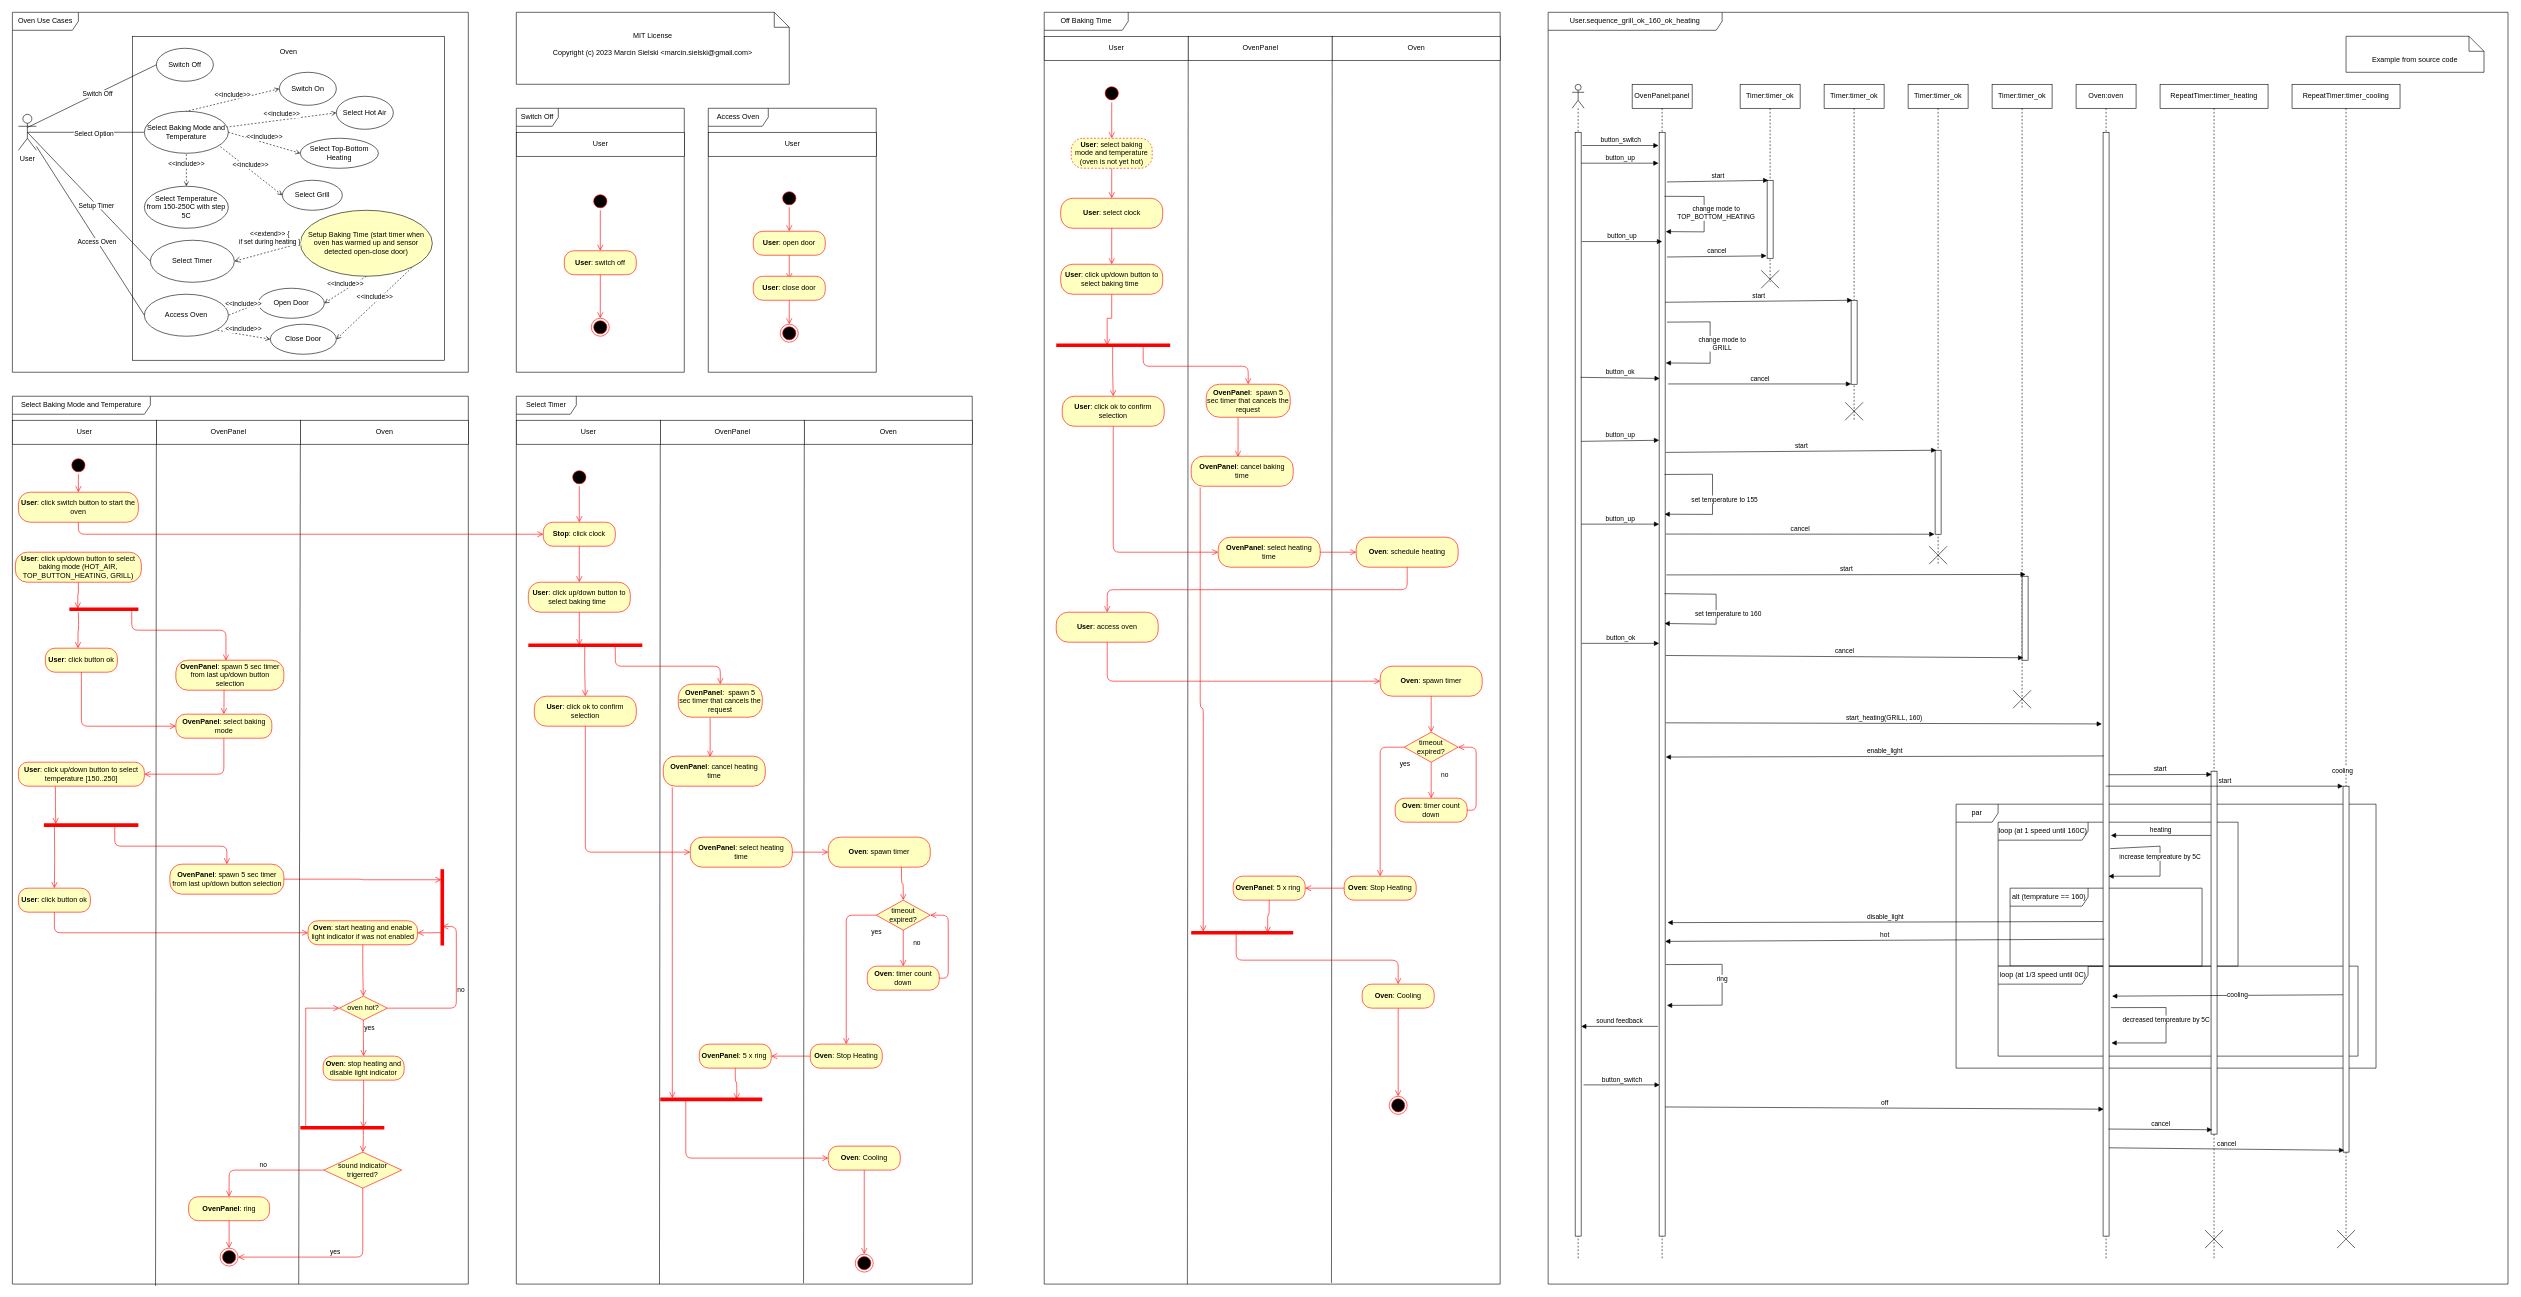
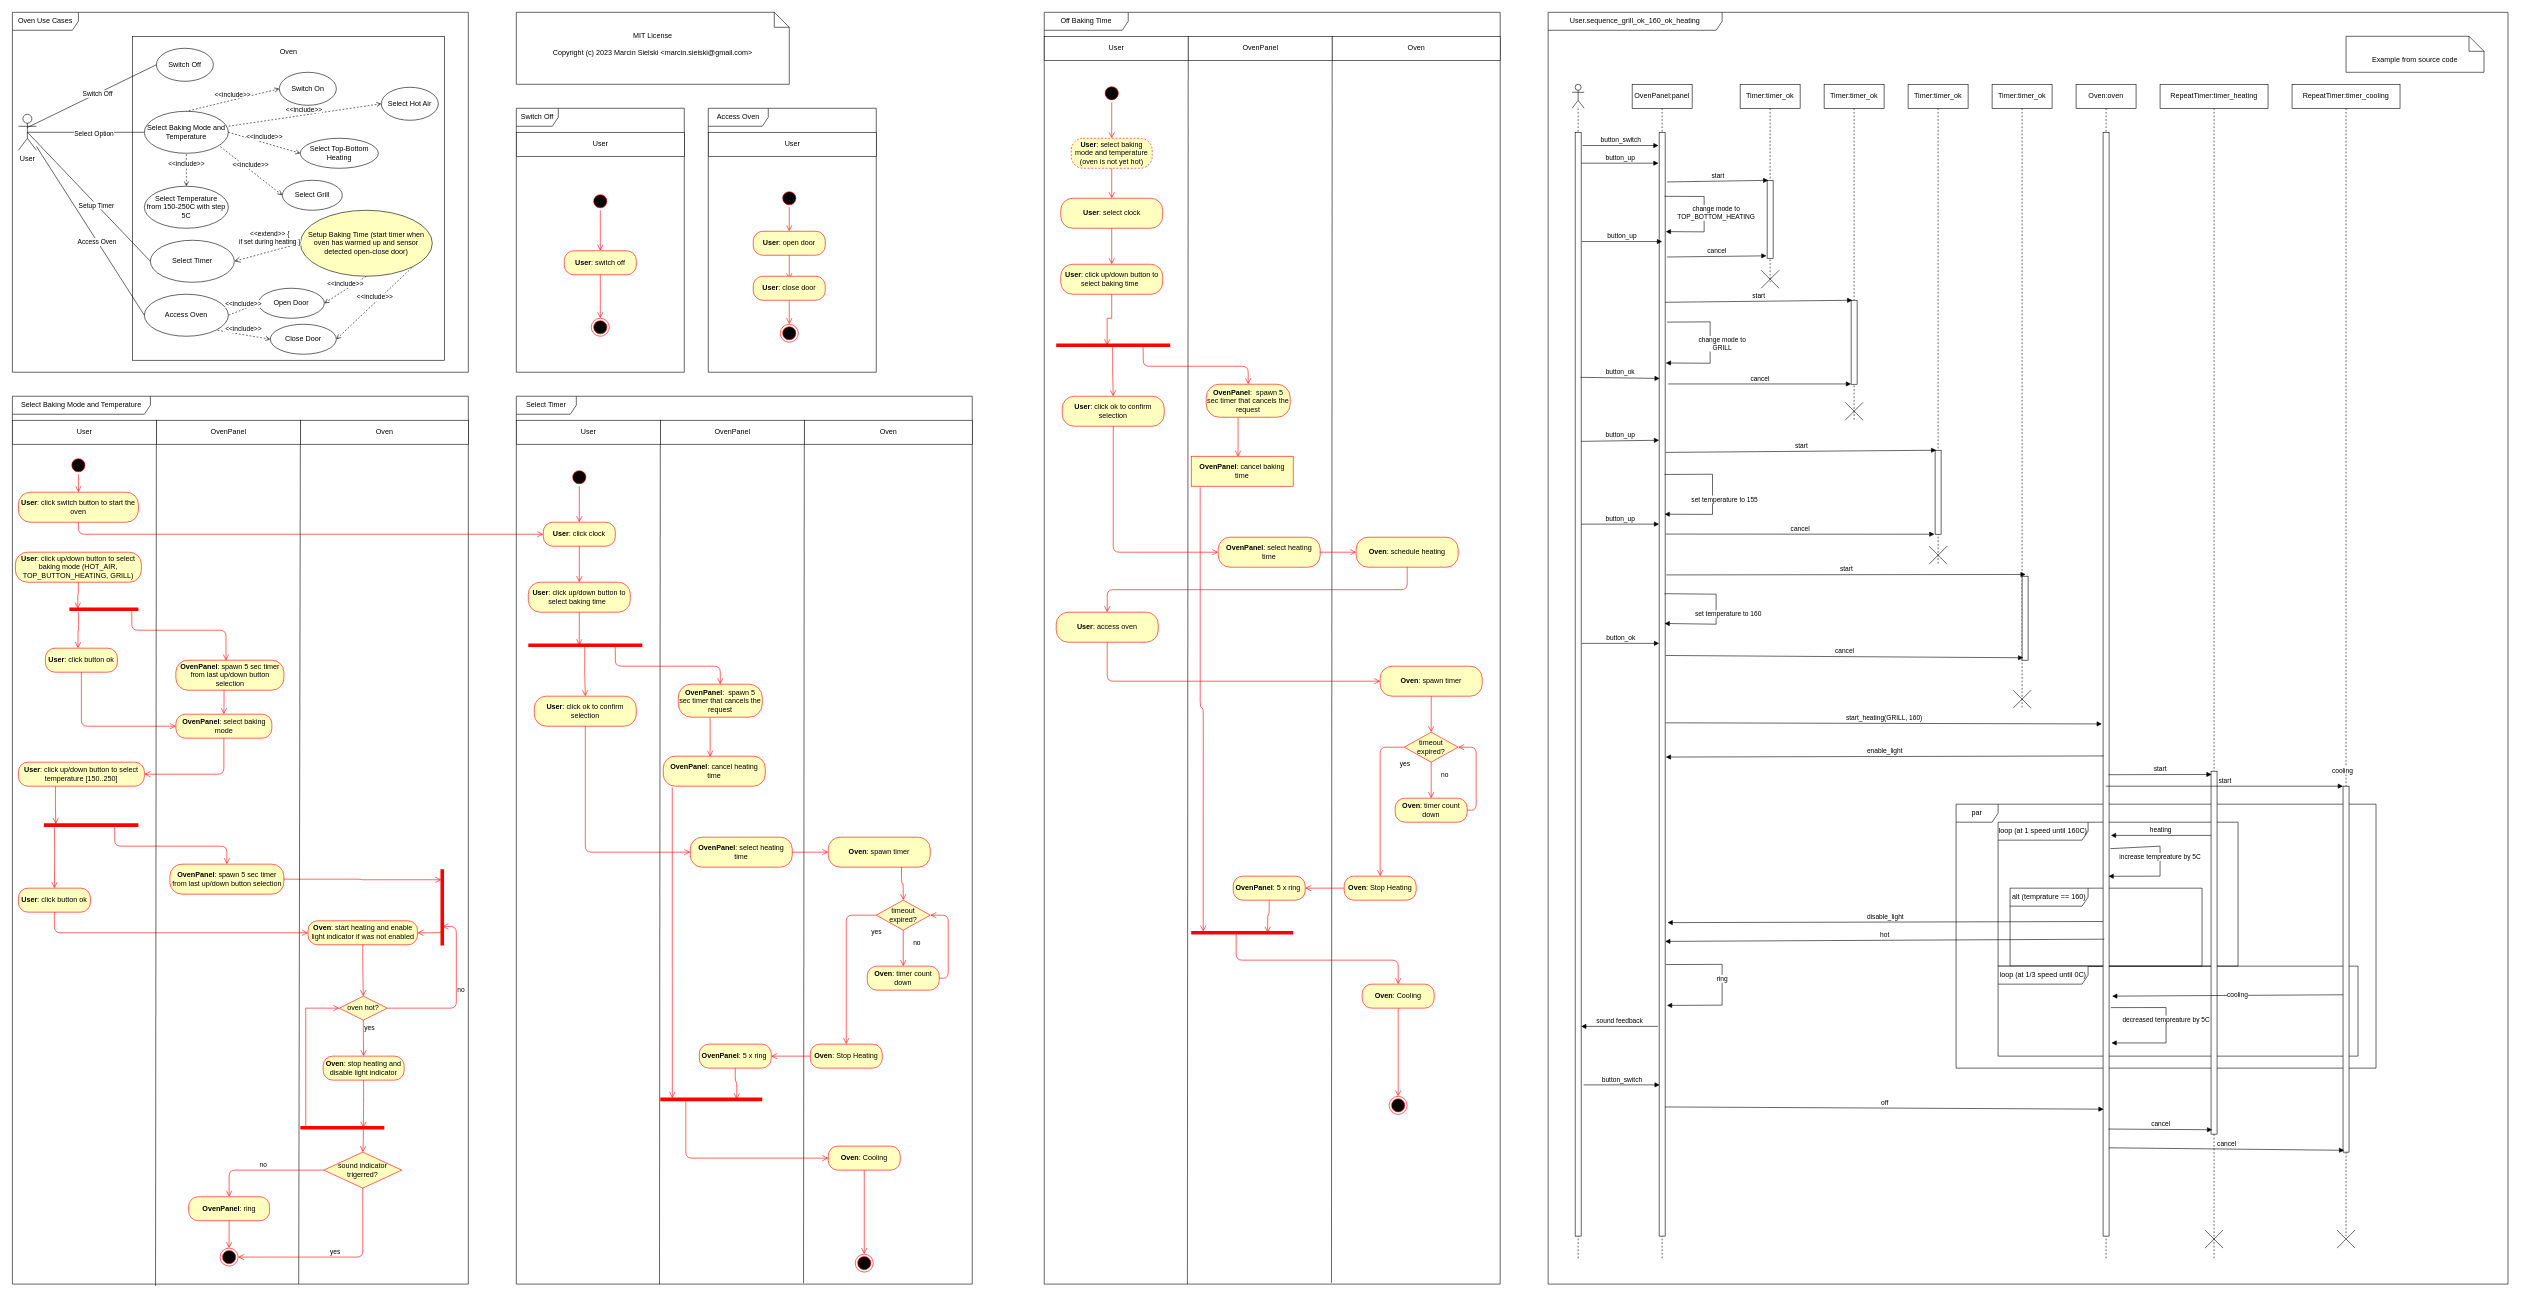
node "Select Hot Air": moved (365, 113) -> (410, 104)
node "OvenPanel: cancel baking time": shape rounded rectangle -> rectangle
node "Stop: click clock": label "Stop: click clock" -> "User: click clock"
